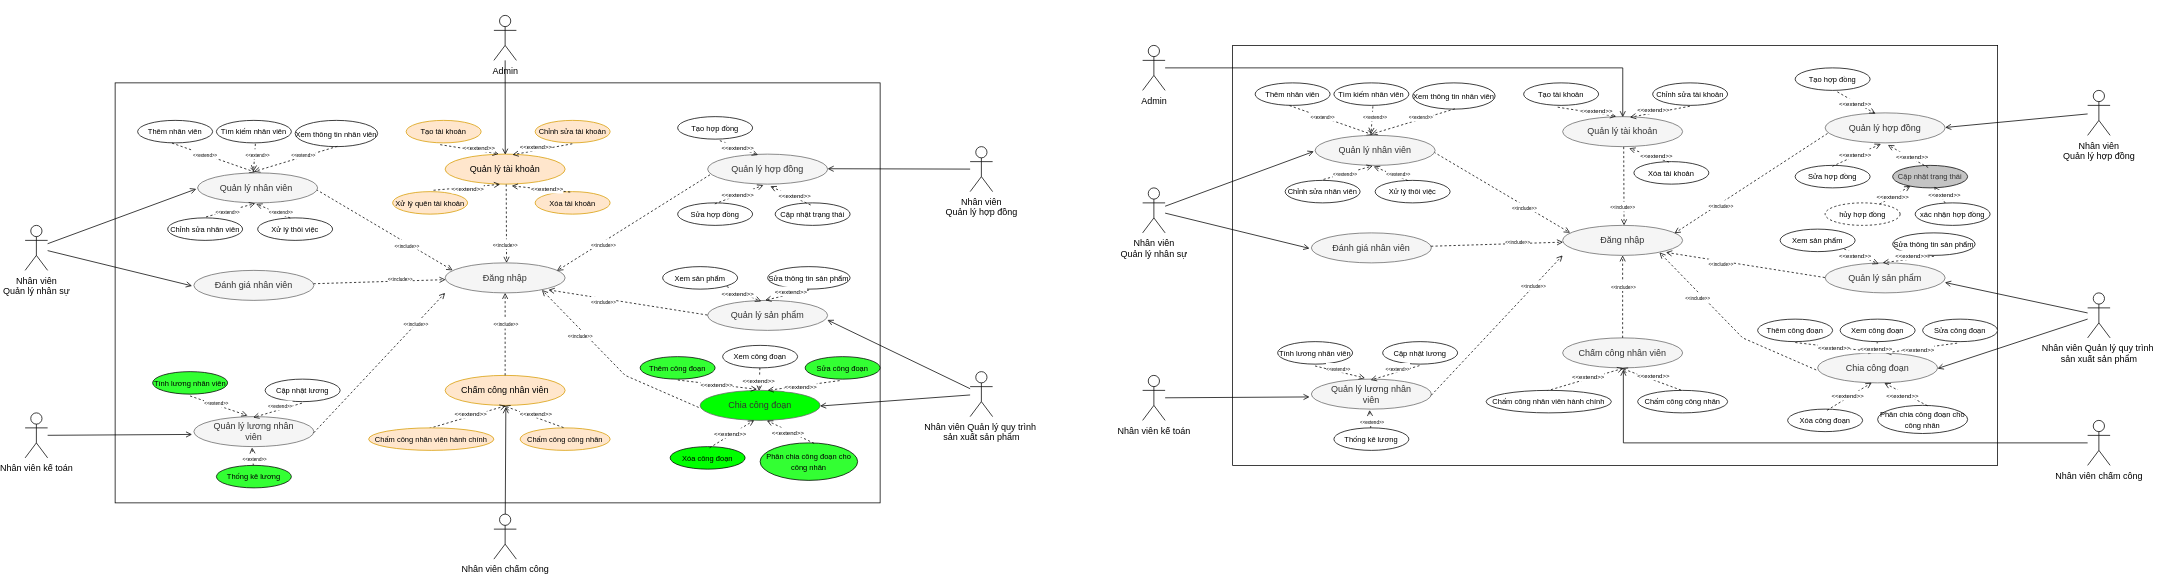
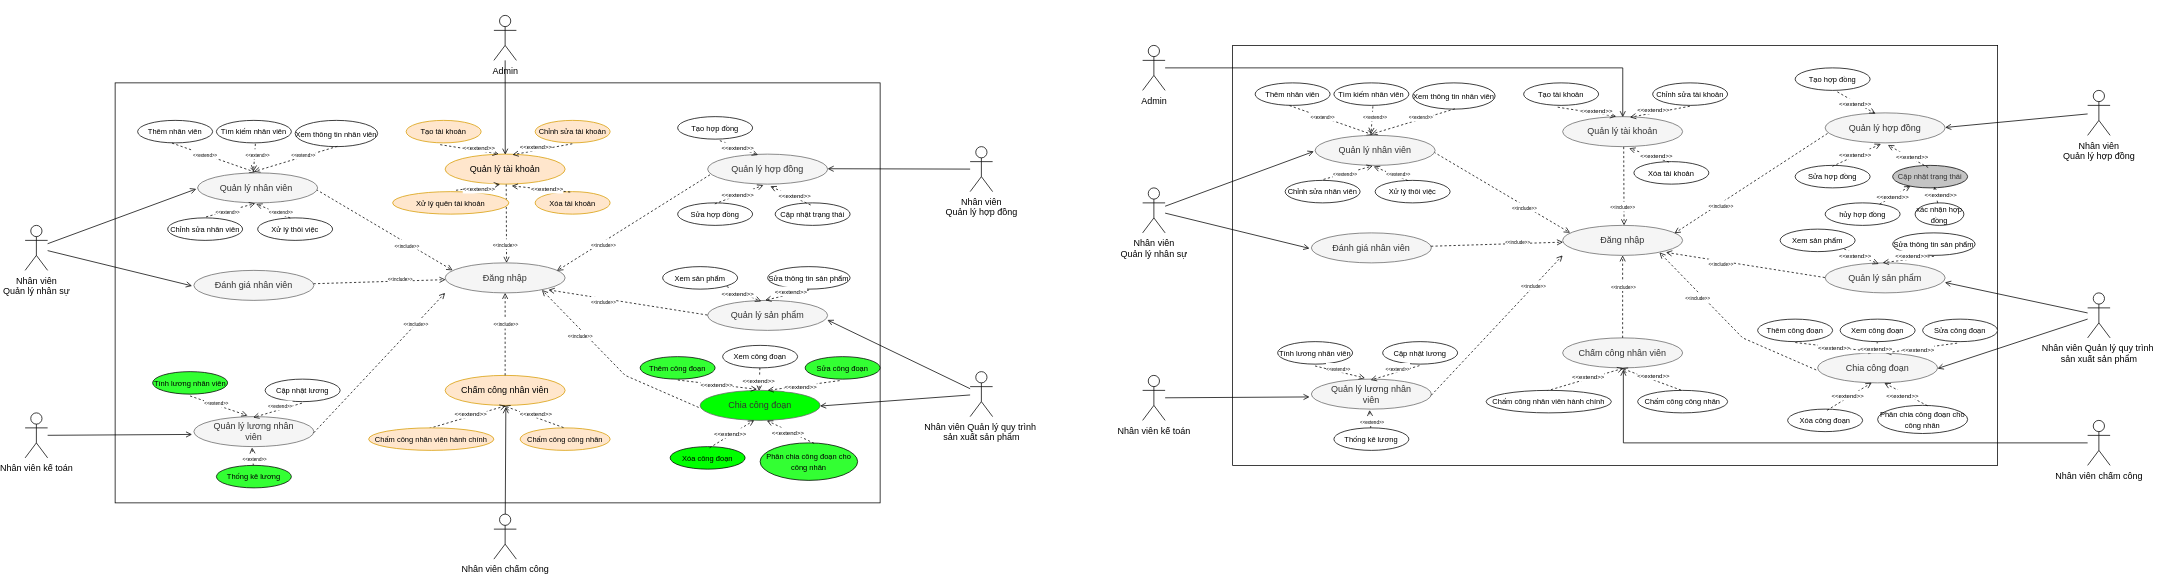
node "Xử lý quên tài khoản": size 75x23 -> 116x23
node "hủy hợp đồng": style dashed -> solid
node "xác nhận hợp đồng": size 75x23 -> 49x23
